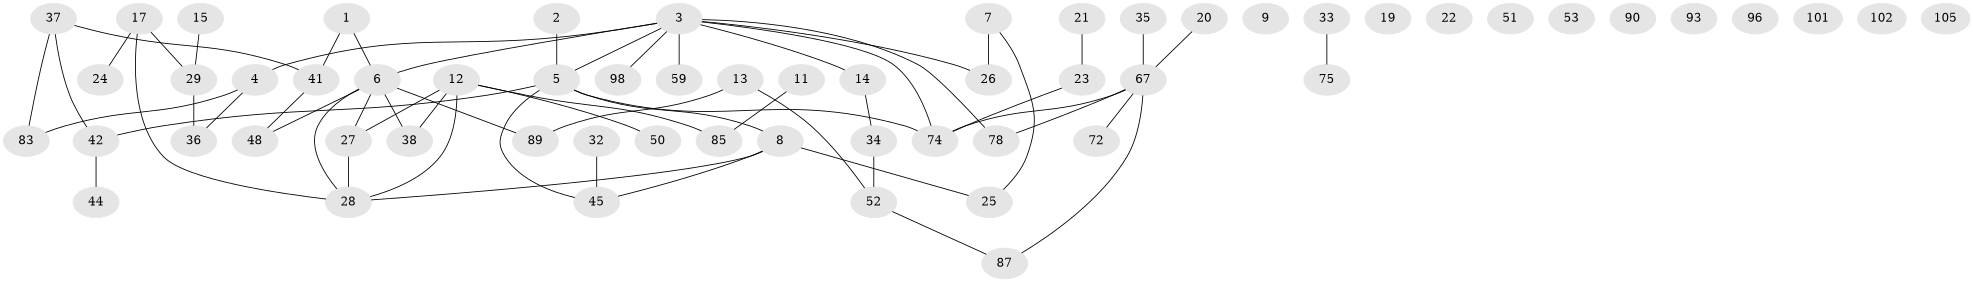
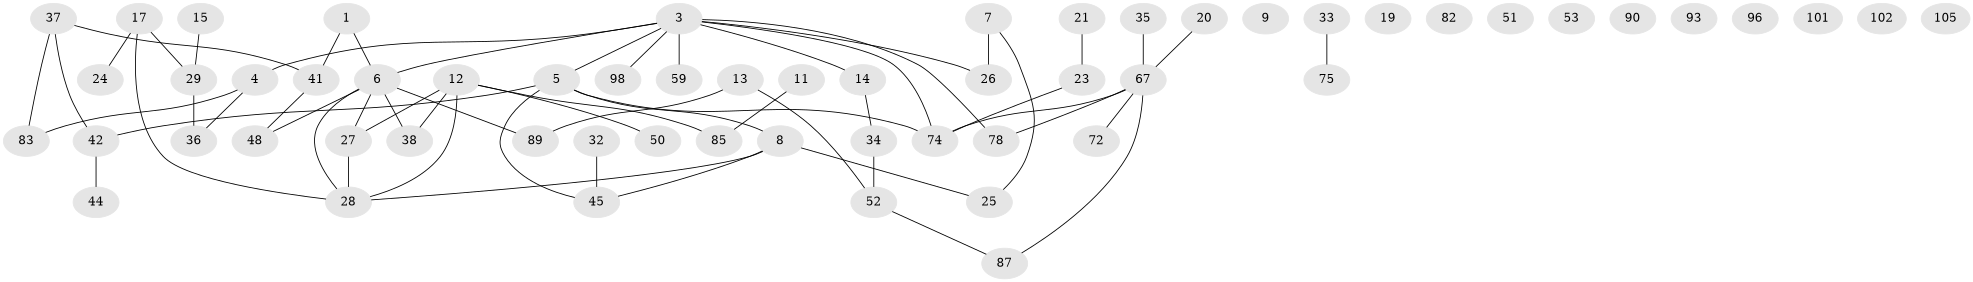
node "2": removed
node "22": label "22" -> "82"
